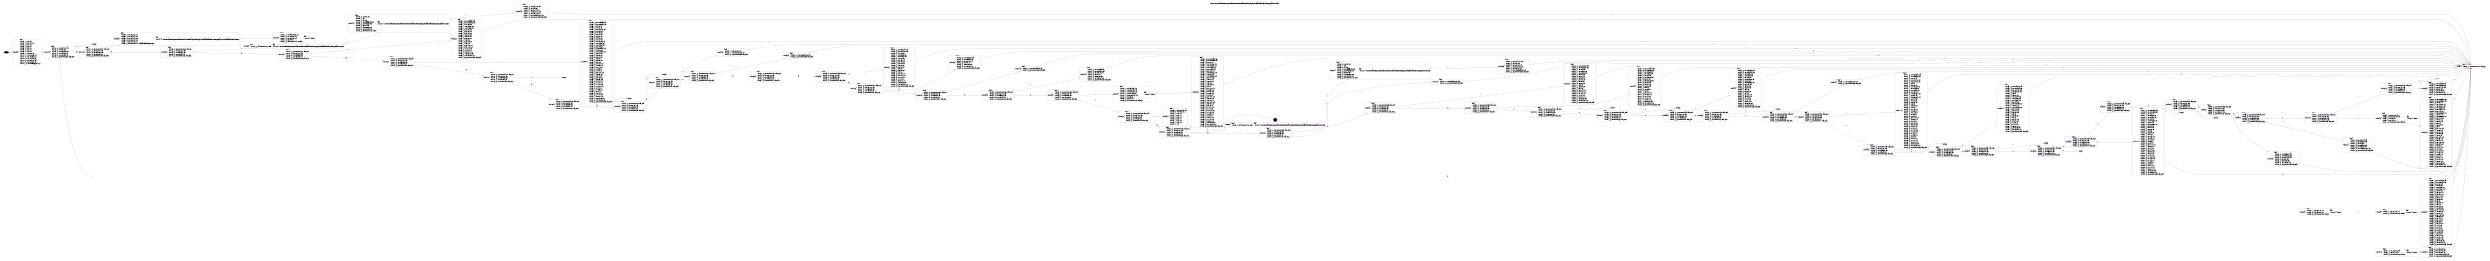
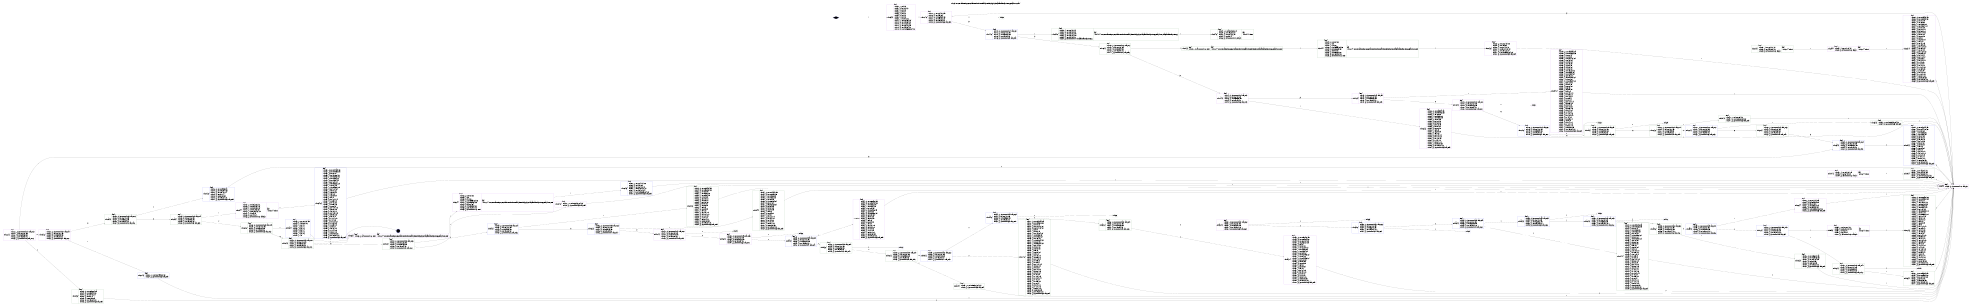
edge "0x40185a [28]" -> "0x401876 [28]": reversed
